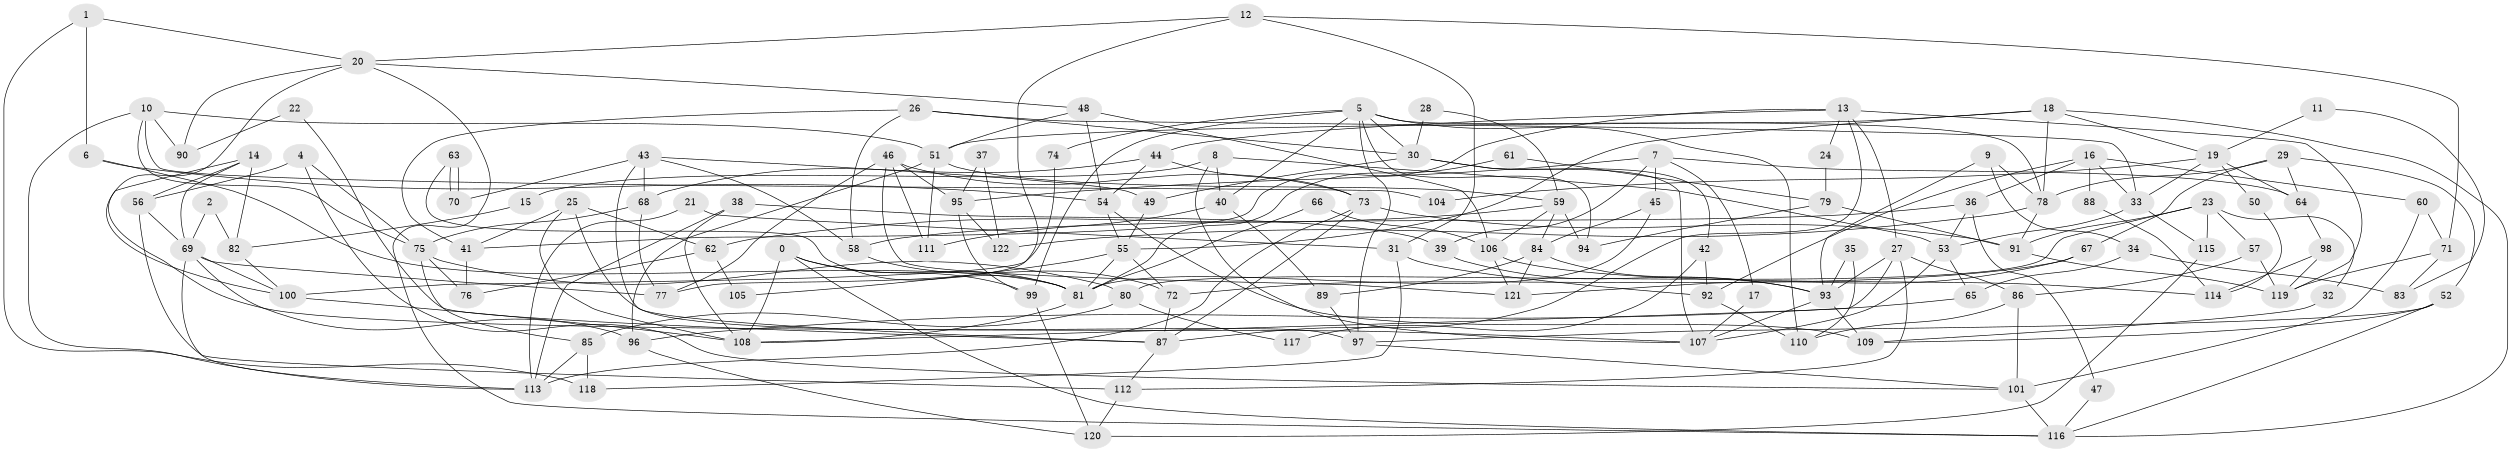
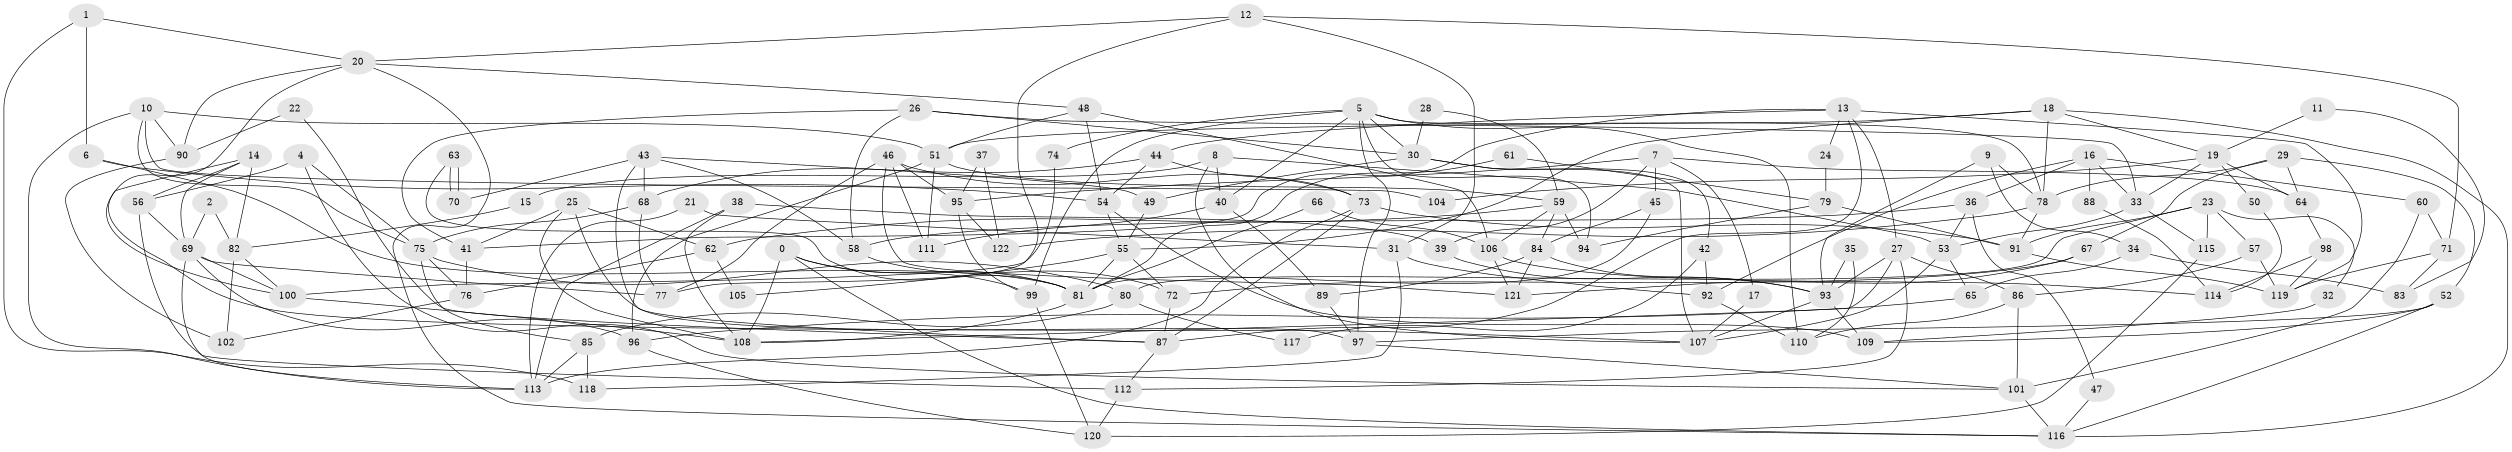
node "102": added
